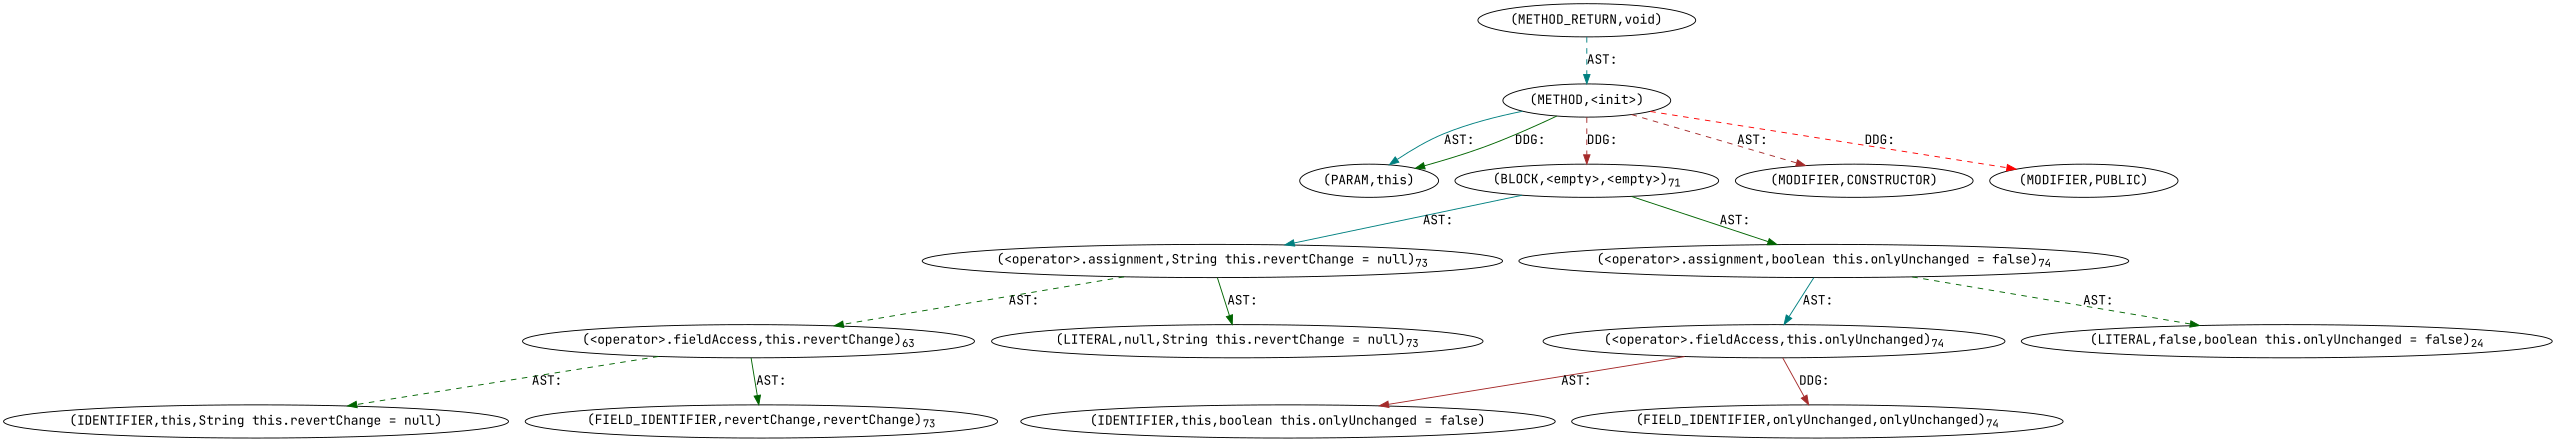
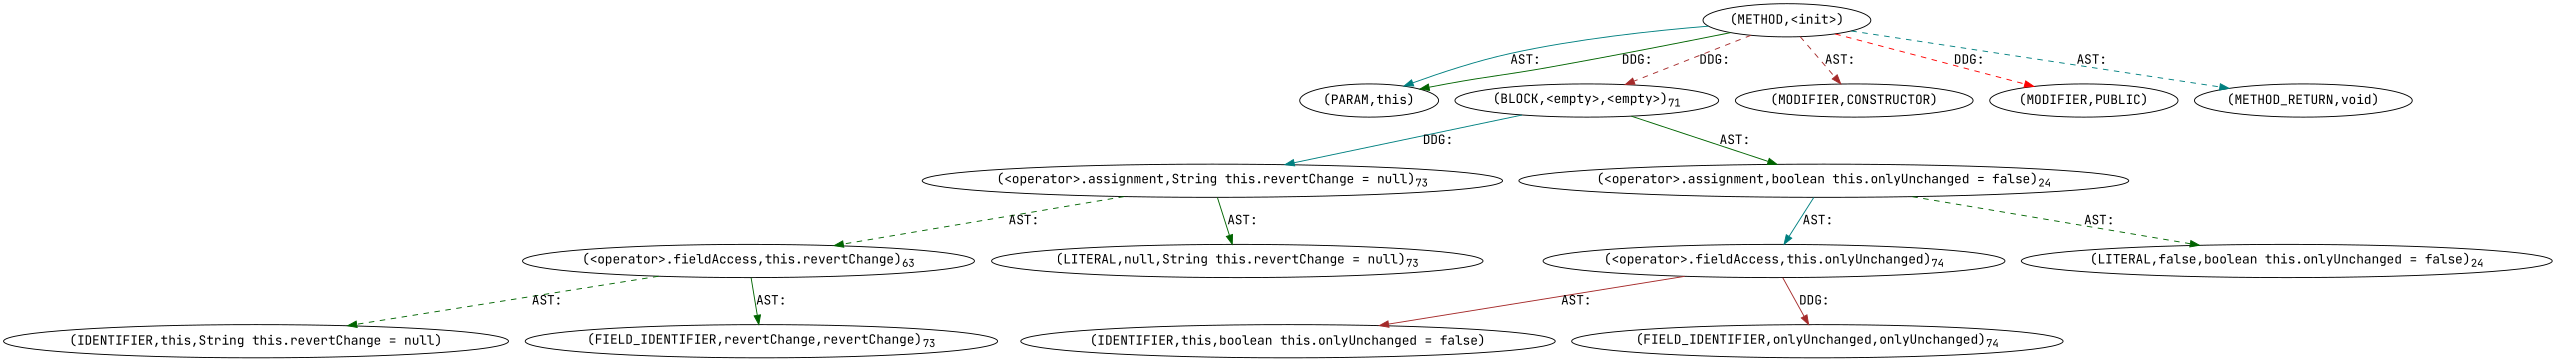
edge "(METHOD_RETURN,void)" -> "(METHOD,<init>)": reversed
edge "(BLOCK,<empty>,<empty>)" -> "(<operator>.assignment,String this.revertChange = null)": label "AST: " -> "DDG: "
node "(<operator>.assignment,boolean this.onlyUnchanged = false)": text "74" -> "24"
